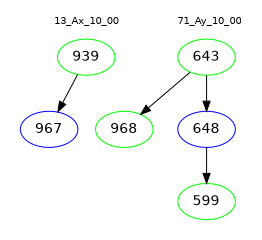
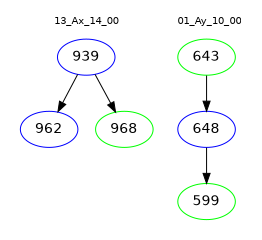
cluster "13_Ax_10_00": label "13_Ax_10_00" -> "13_Ax_14_00"
cluster "71_Ay_10_00": label "71_Ay_10_00" -> "01_Ay_10_00"
node "939": color green -> blue
edge "643" -> "968": now "939" -> "968"
node "967": label "967" -> "962"
